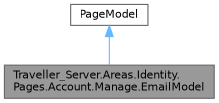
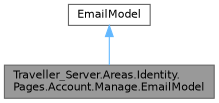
node "PageModel": label "PageModel" -> "EmailModel"
